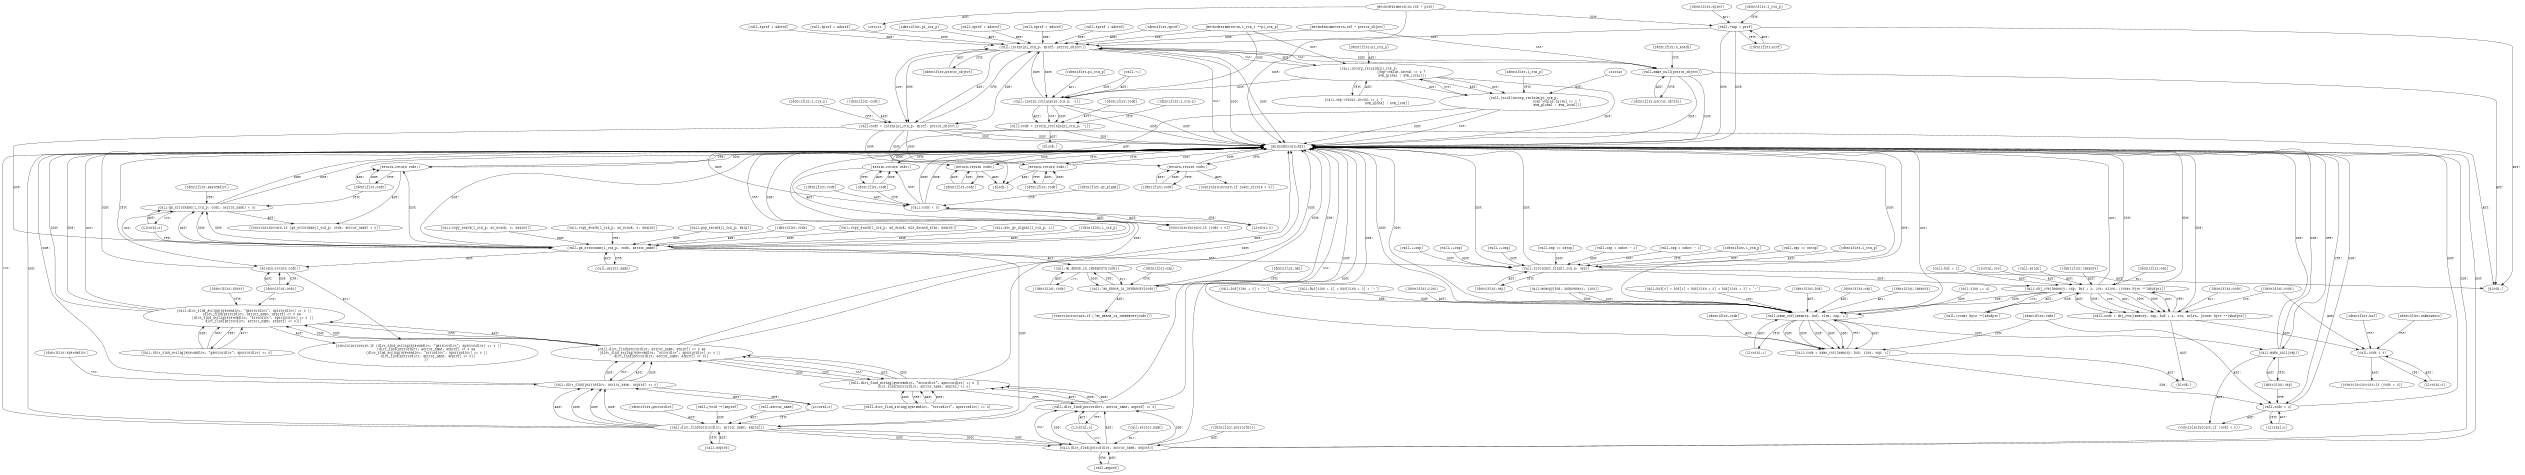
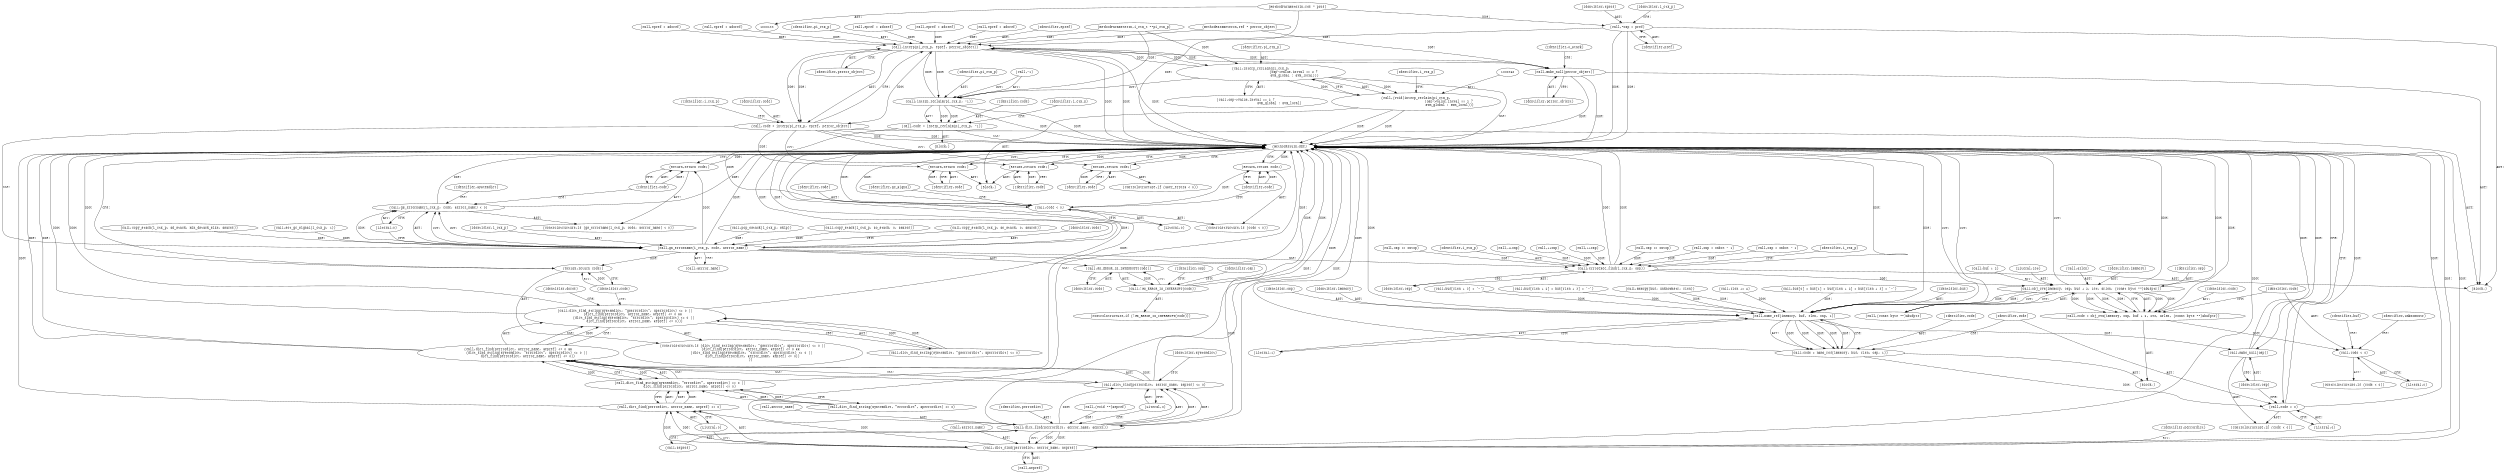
node "(Identifier,rlen)": removed
